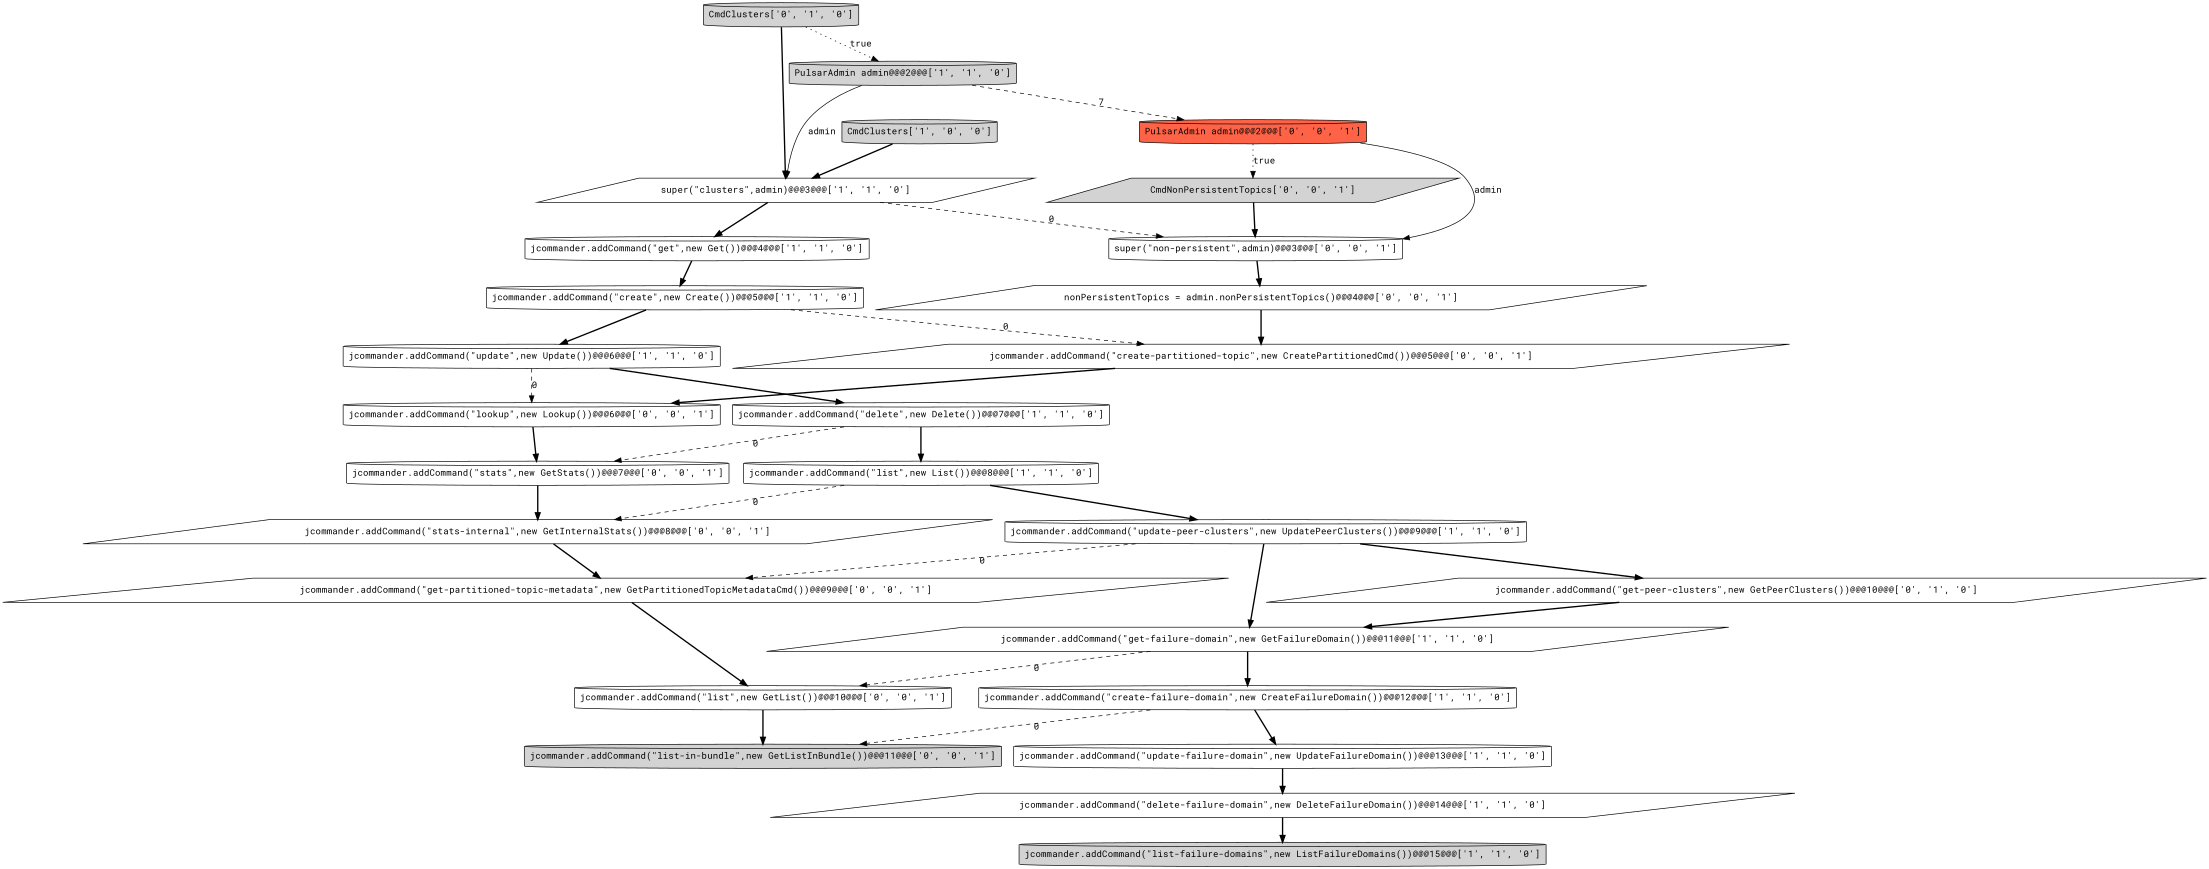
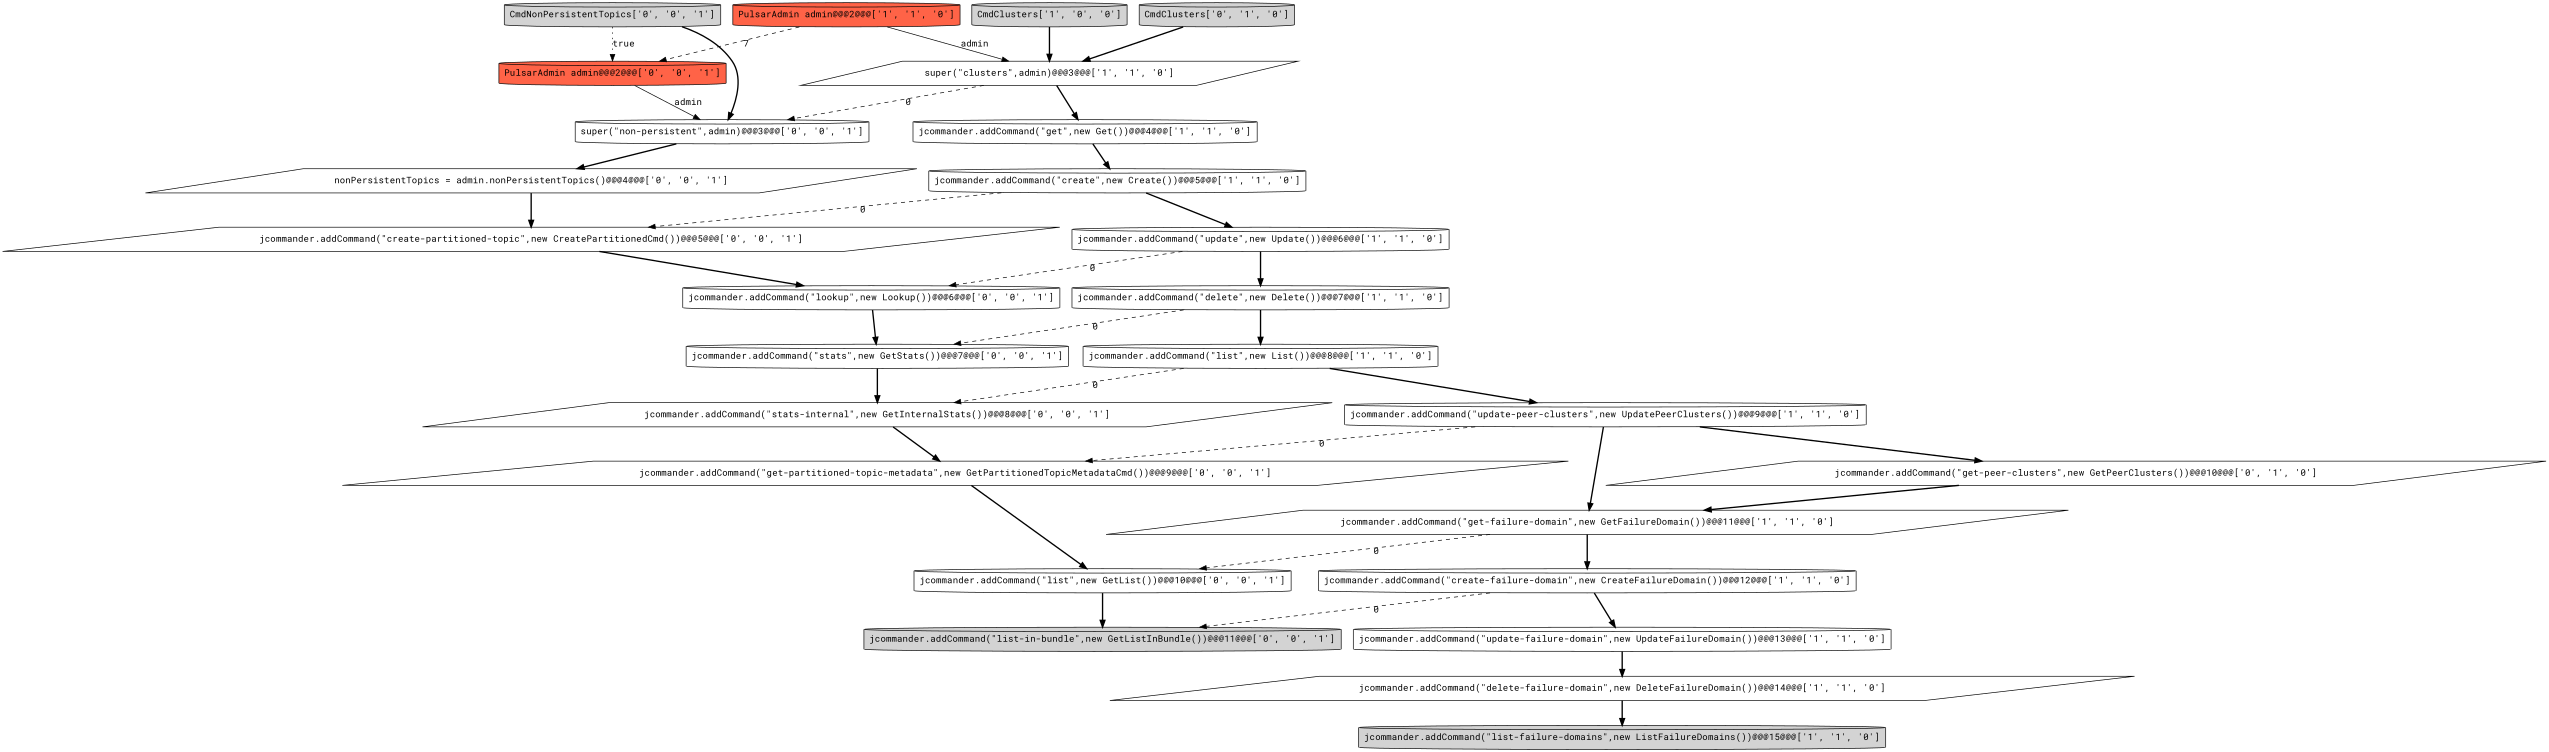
edge "CmdClusters['0', '1', '0']" -> "PulsarAdmin admin@@@2@@@['1', '1', '0']": removed, label "true"
node "PulsarAdmin admin@@@2@@@['1', '1', '0']": fillcolor lightgray -> tomato
edge "PulsarAdmin admin@@@2@@@['0', '0', '1']" -> "CmdNonPersistentTopics['0', '0', '1']": reversed
node "CmdNonPersistentTopics['0', '0', '1']": shape parallelogram -> cylinder
